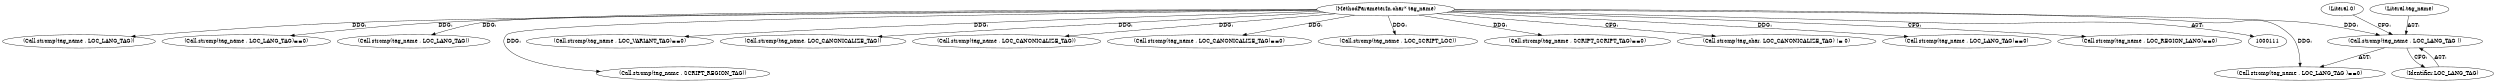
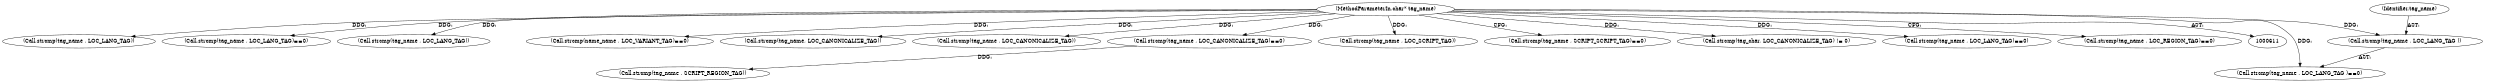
node "(Literal,0)": removed
node "(Literal,tag_name)": label "(Literal,tag_name)" -> "(Identifier,tag_name)"
edge "(MethodParameterIn,char* tag_name)" -> "(Call,strcmp(tag_name , SCRIPT_REGION_TAG))": now "(Call,strcmp(tag_name , LOC_CANONICALIZE_TAG)==0)" -> "(Call,strcmp(tag_name , SCRIPT_REGION_TAG))"
edge "(MethodParameterIn,char* tag_name)" -> "(Call,strcmp(tag_name , SCRIPT_SCRIPT_TAG)==0)": label "DDG: " -> "CFG: "
edge "(MethodParameterIn,char* tag_name)" -> "(Call,strcmp(tag_char, LOC_CANONICALIZE_TAG) != 0)": label "CFG: " -> "DDG: "
node "(Call,strcmp(tag_name , LOC_VARIANT_TAG)==0)": label "(Call,strcmp(tag_name , LOC_VARIANT_TAG)==0)" -> "(Call,strcmp(name_name , LOC_VARIANT_TAG)==0)"
node "(Call,strcmp(tag_name , LOC_SCRIPT_LOC))": label "(Call,strcmp(tag_name , LOC_SCRIPT_LOC))" -> "(Call,strcmp(tag_name , LOC_SCRIPT_TAG))"
node "(Call,strcmp(tag_name , LOC_REGION_LANG)==0)": label "(Call,strcmp(tag_name , LOC_REGION_LANG)==0)" -> "(Call,strcmp(tag_name , LOC_REGION_TAG)==0)"
node "1000111": label "1000111" -> "1000611"
node "(Identifier,LOC_LANG_TAG)": removed
